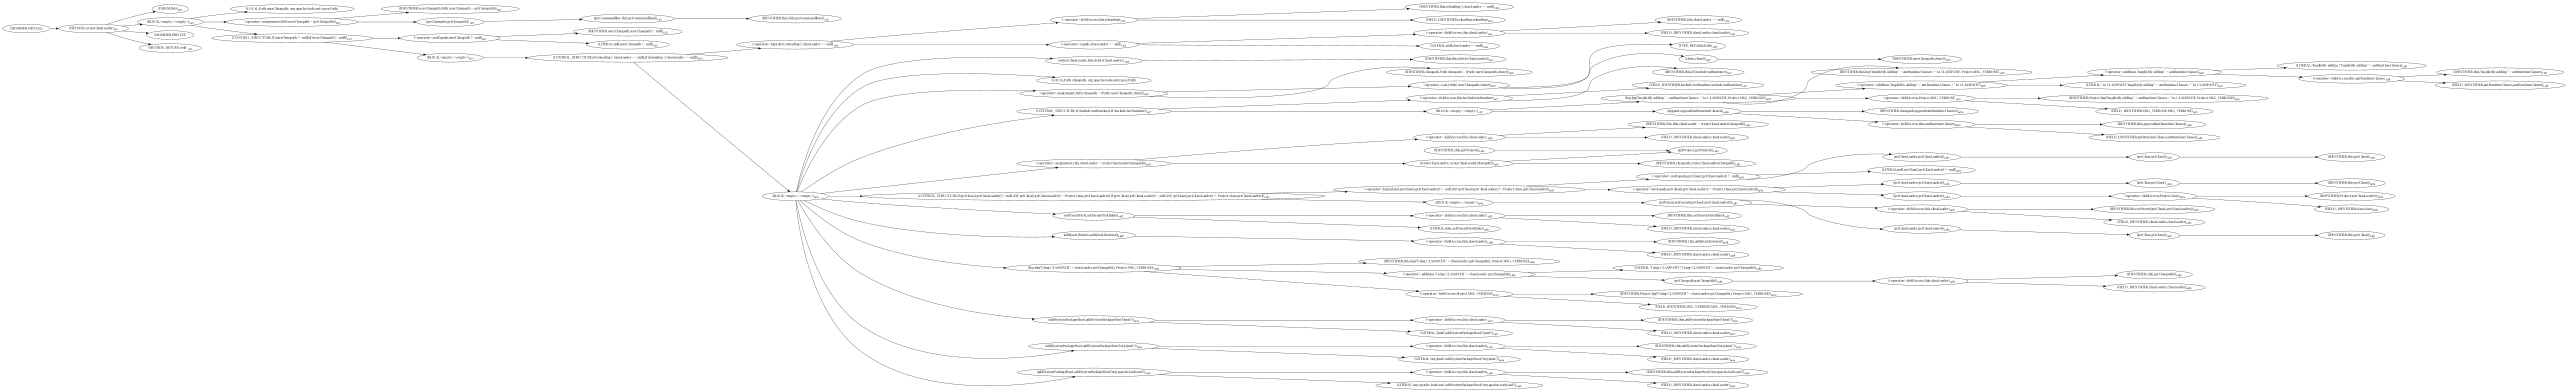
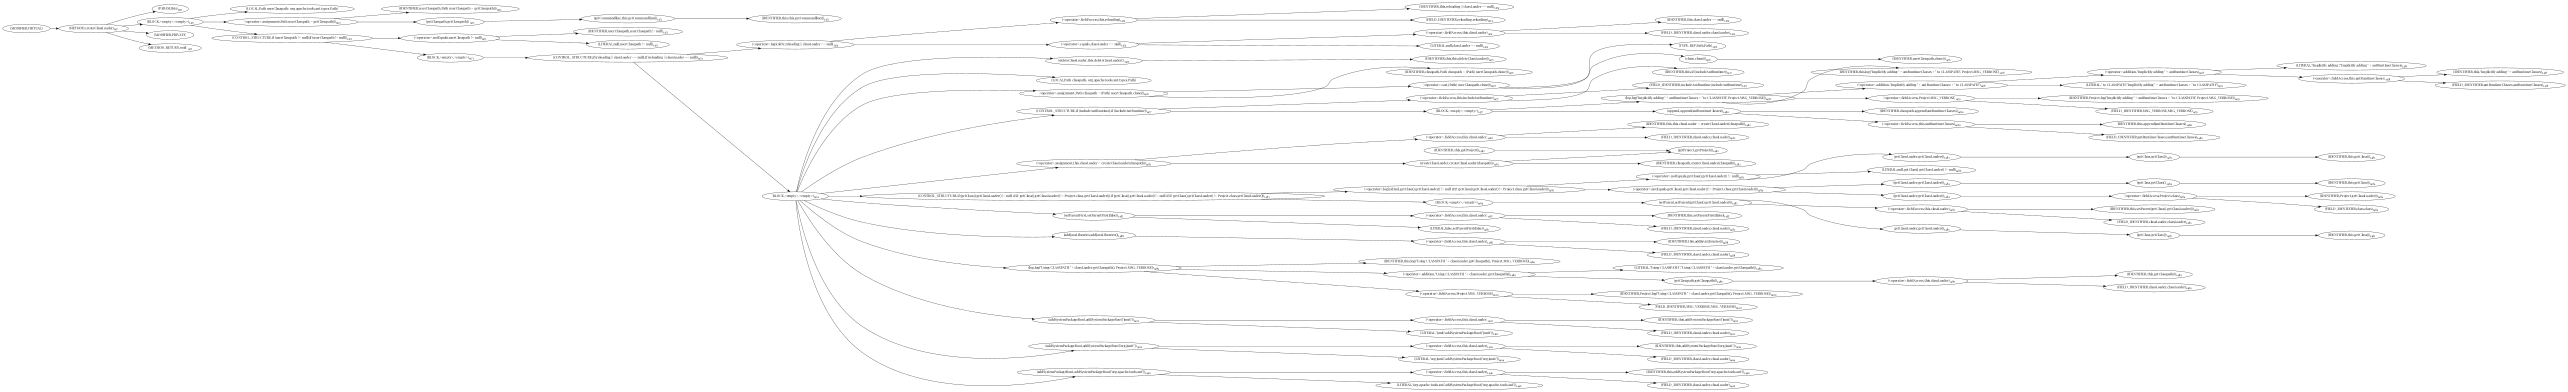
node "(LITERAL,null,getClass().getClassLoader() != null)": text "1483" -> "1486"
